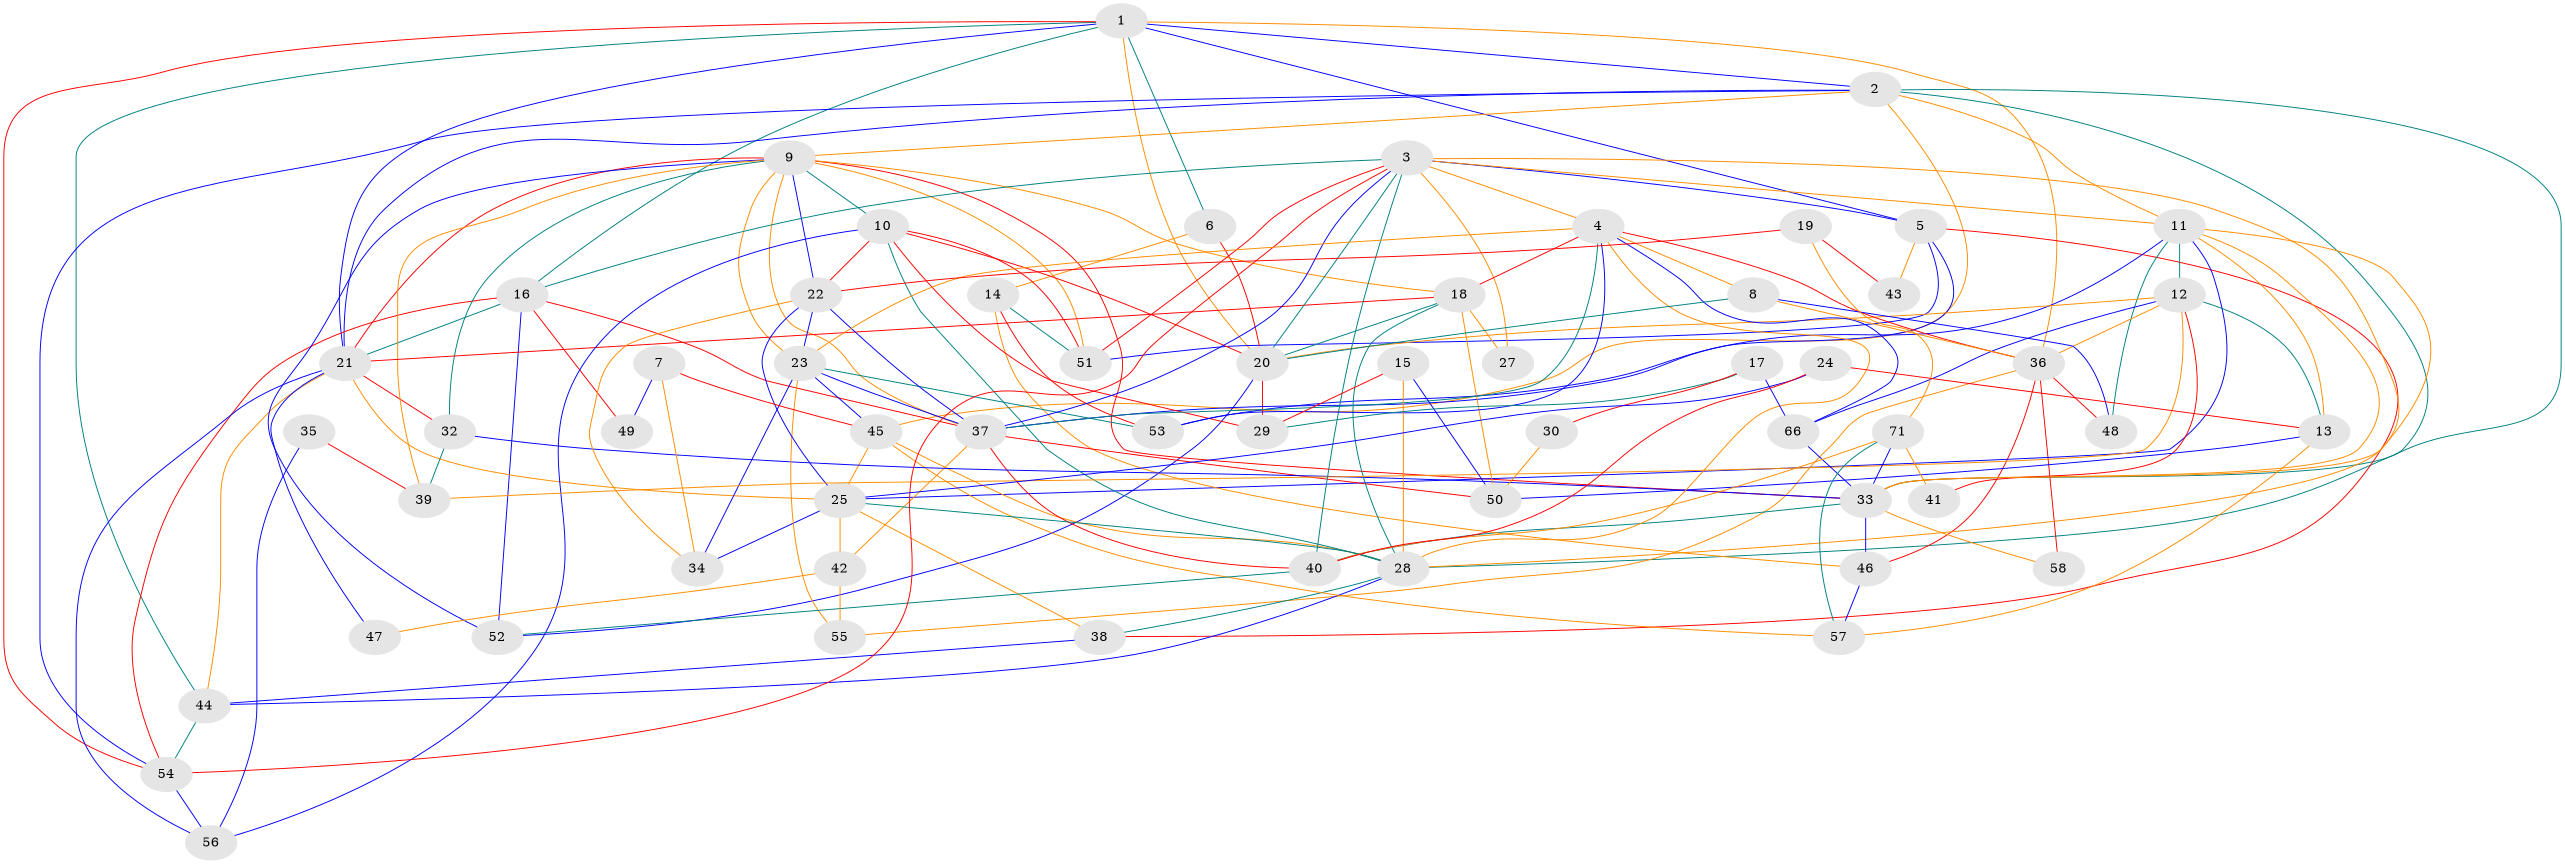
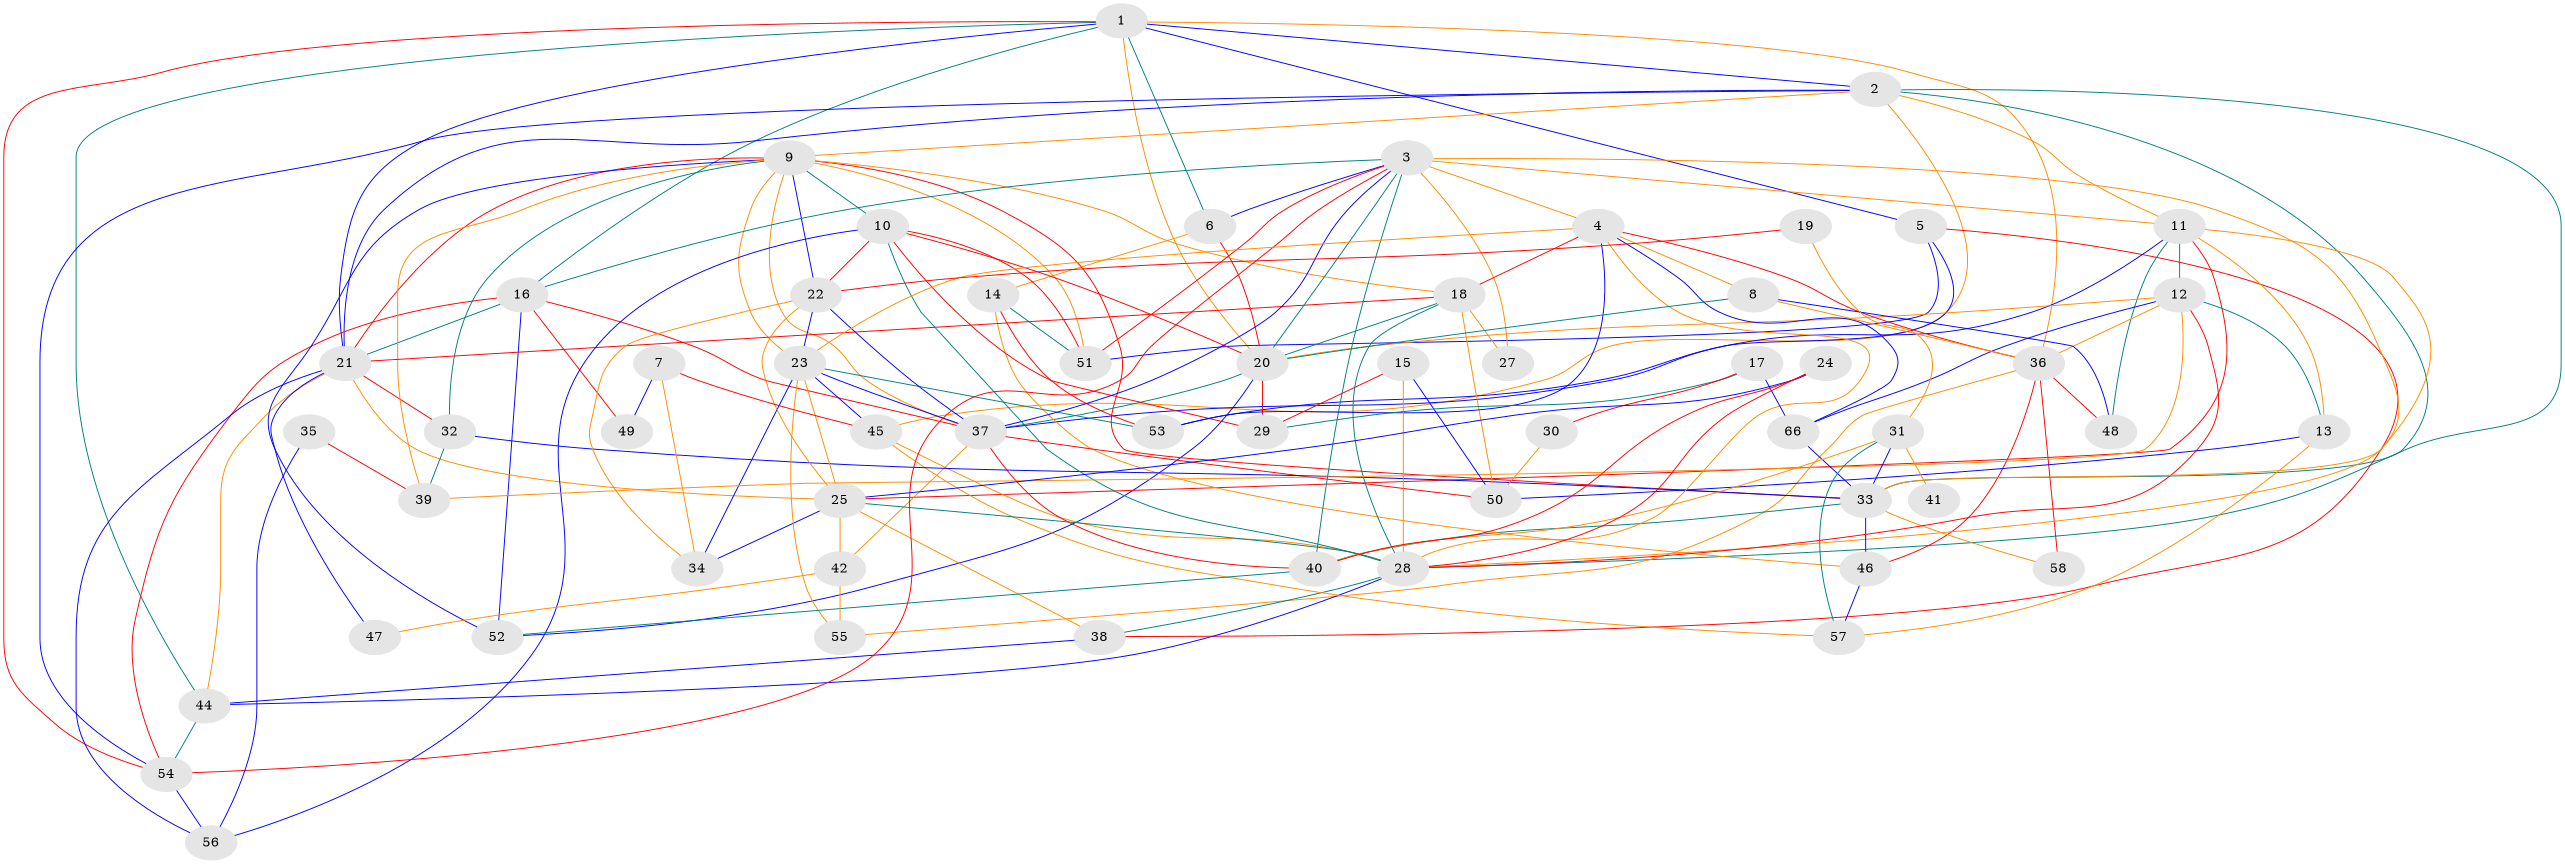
edge "3" -- "5": now "3" -- "6"
node "43": removed
edge "24" -- "13": now "24" -- "28"
edge "22" -- "25": color blue -> darkorange
edge "4" -- "37": now "20" -- "37"
node "71": label "71" -> "31"
edge "11" -- "33": removed
edge "12" -- "41": now "12" -- "28"
edge "45" -- "25": now "23" -- "25"
edge "11" -- "25": color blue -> red
